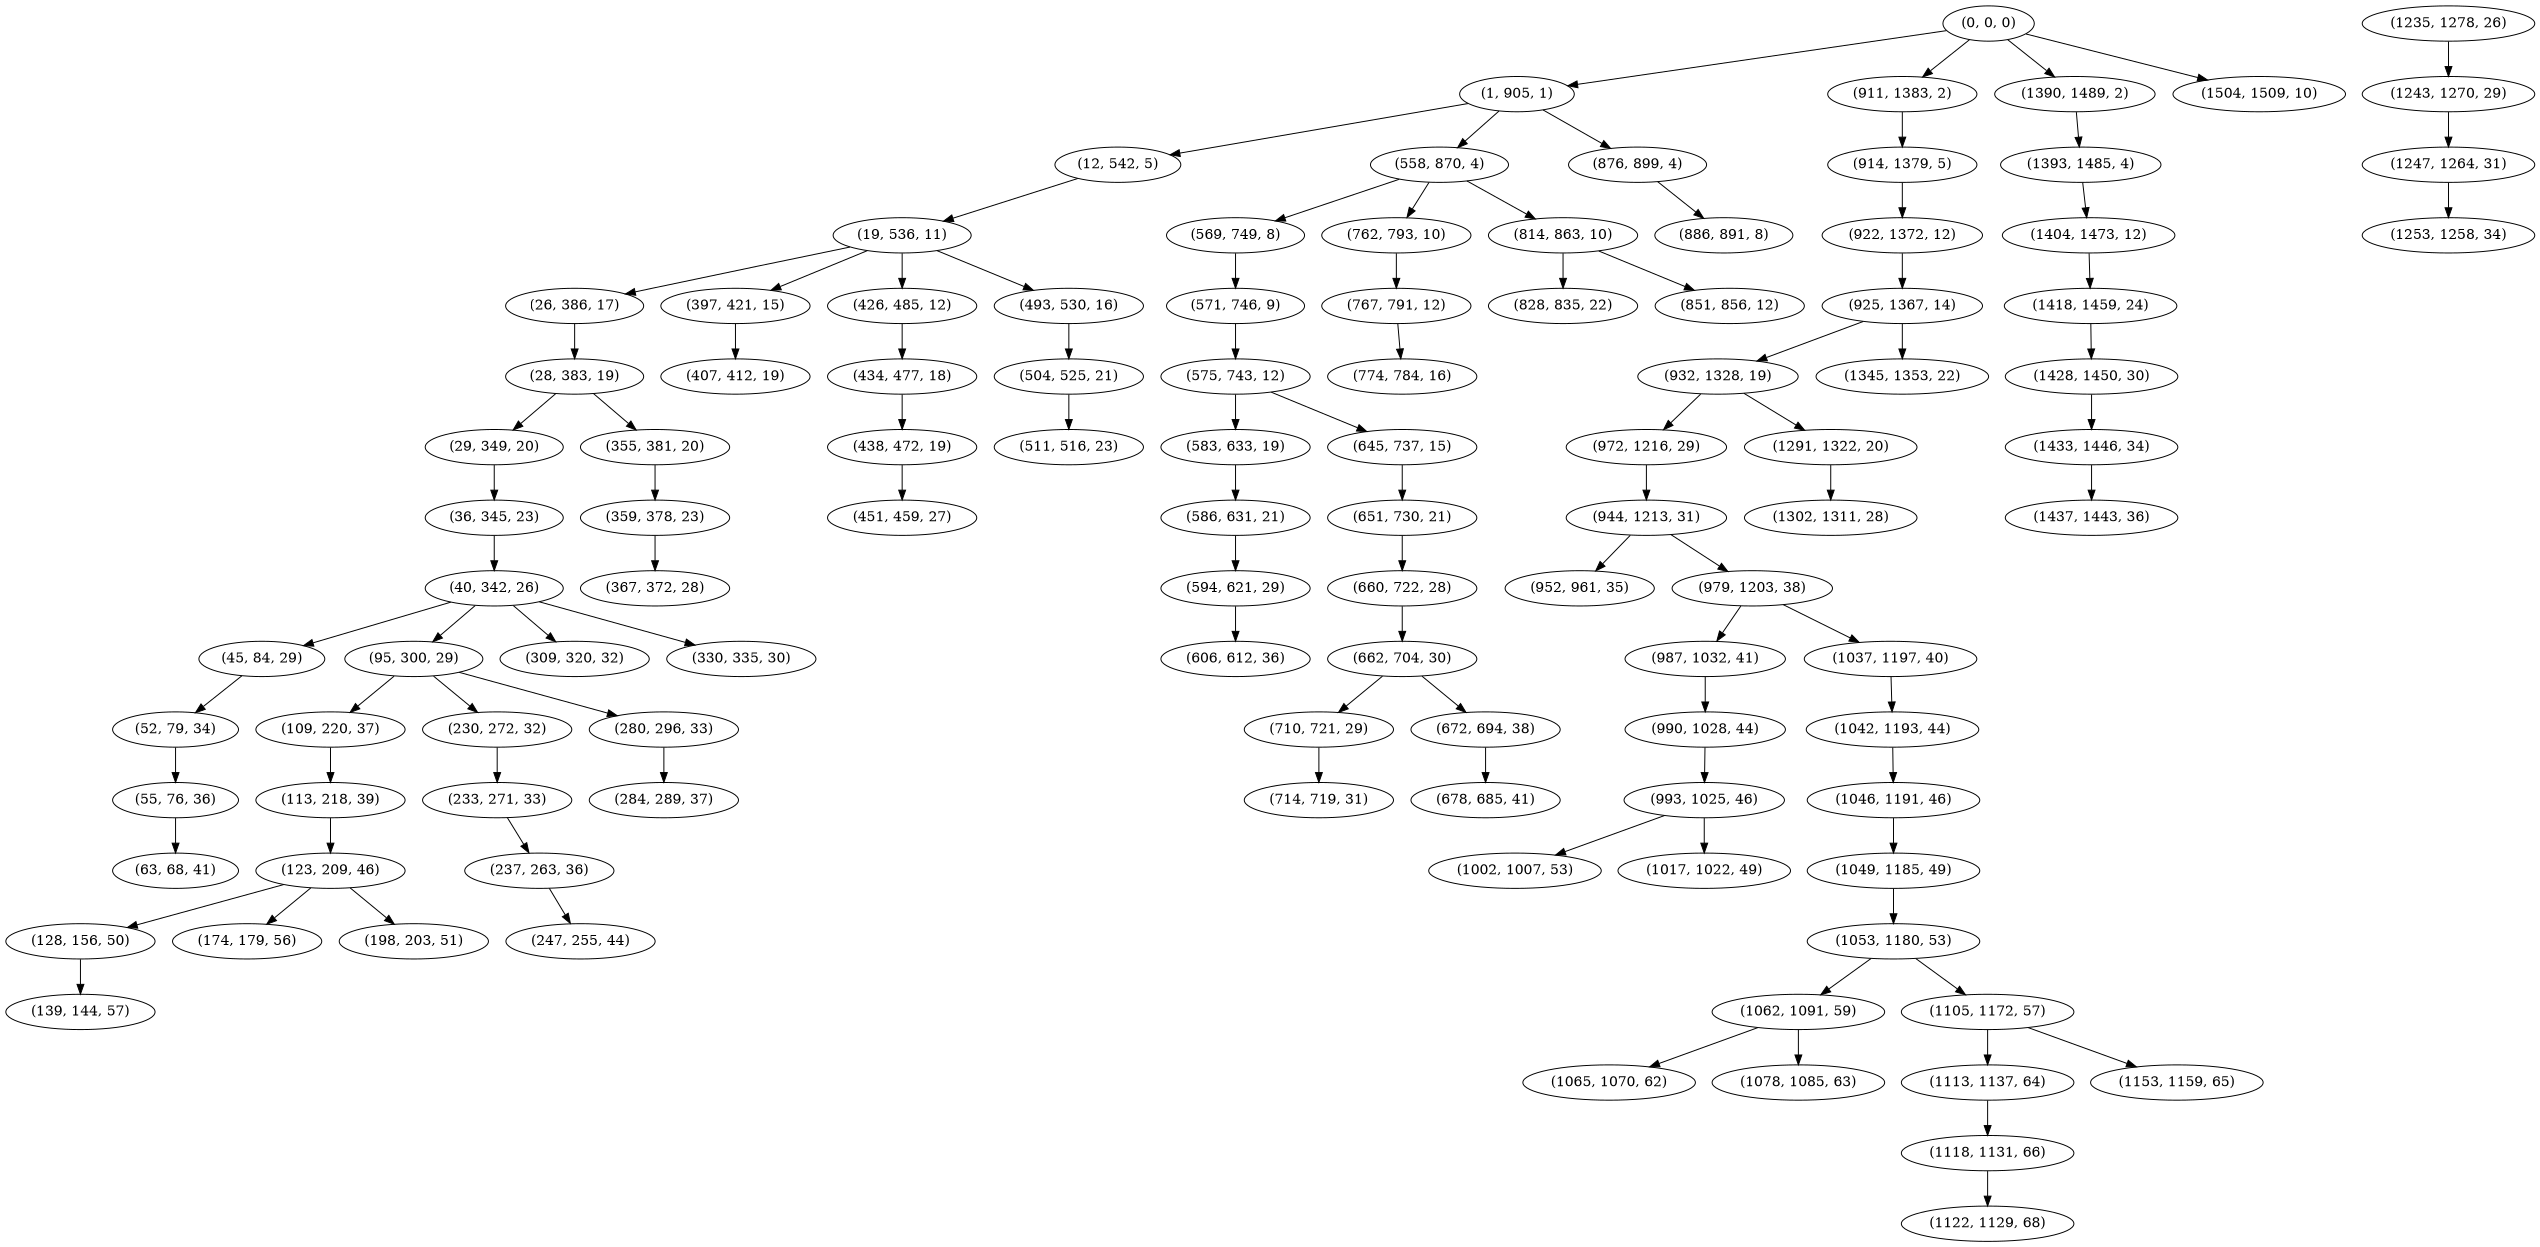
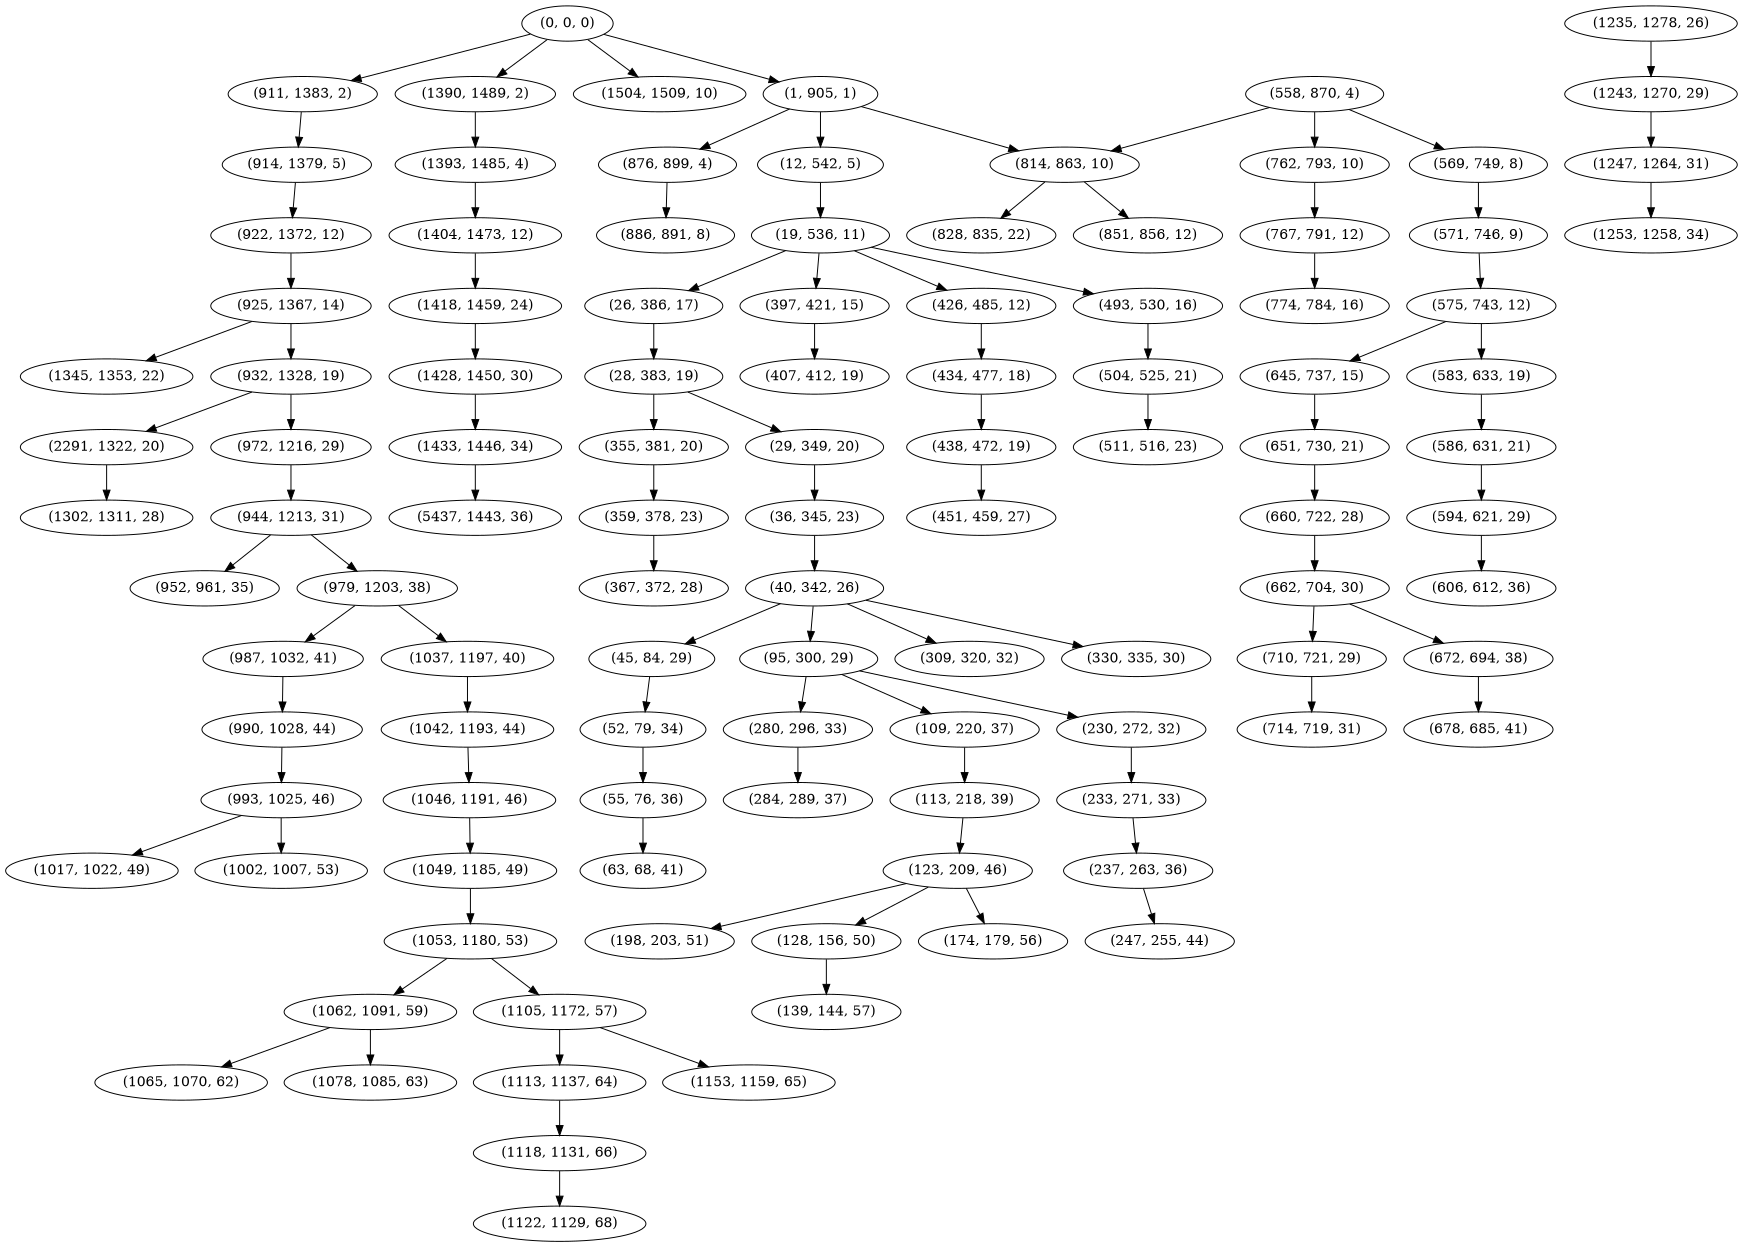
edge "(1, 905, 1)" -> "(558, 870, 4)": now "(1, 905, 1)" -> "(814, 863, 10)"
node "(1291, 1322, 20)": label "(1291, 1322, 20)" -> "(2291, 1322, 20)"
node "(1437, 1443, 36)": label "(1437, 1443, 36)" -> "(5437, 1443, 36)"
